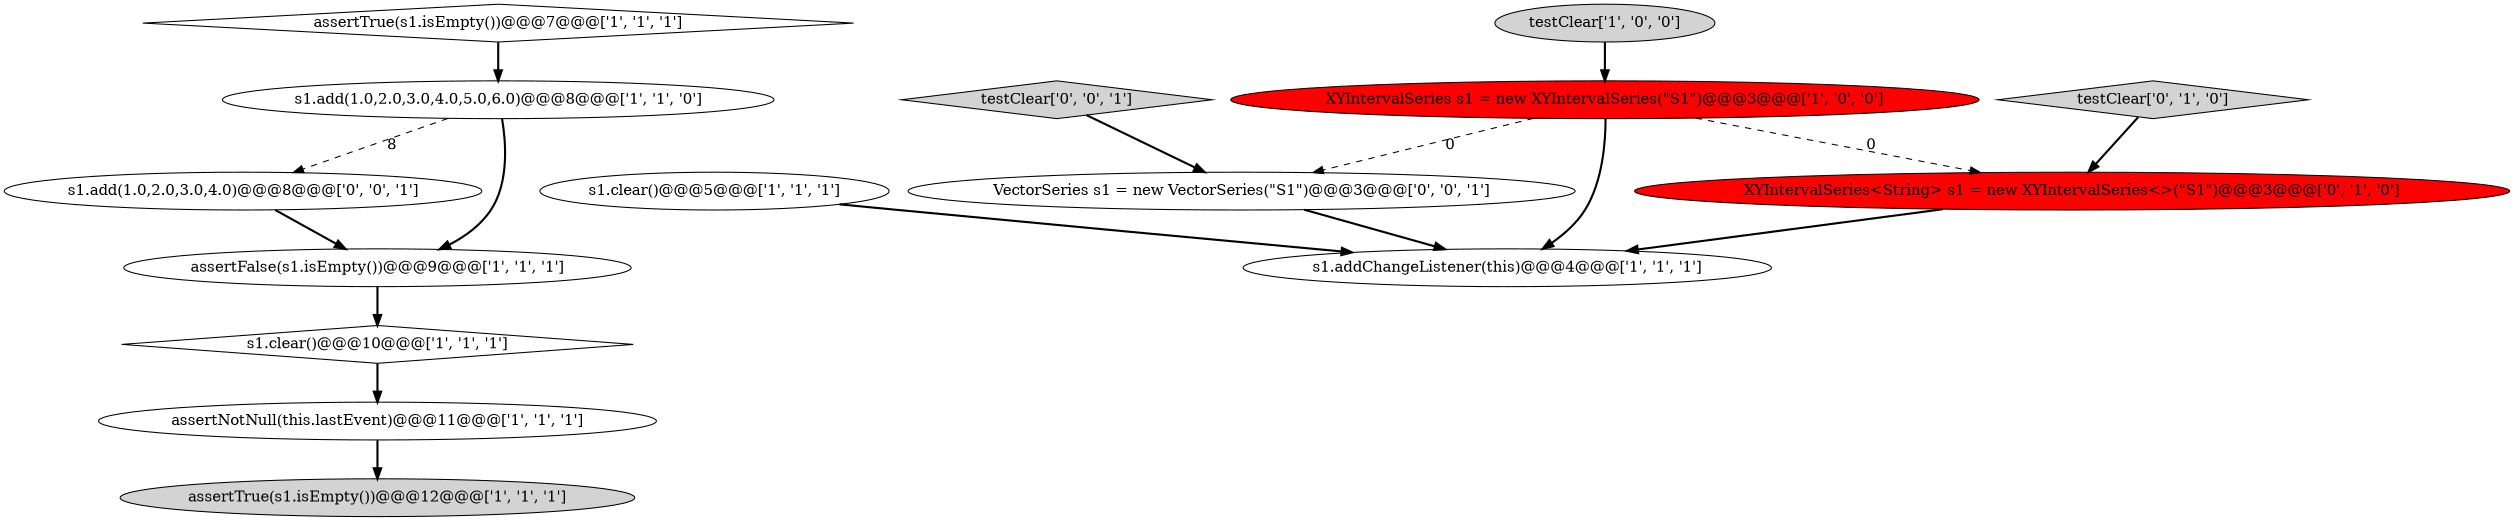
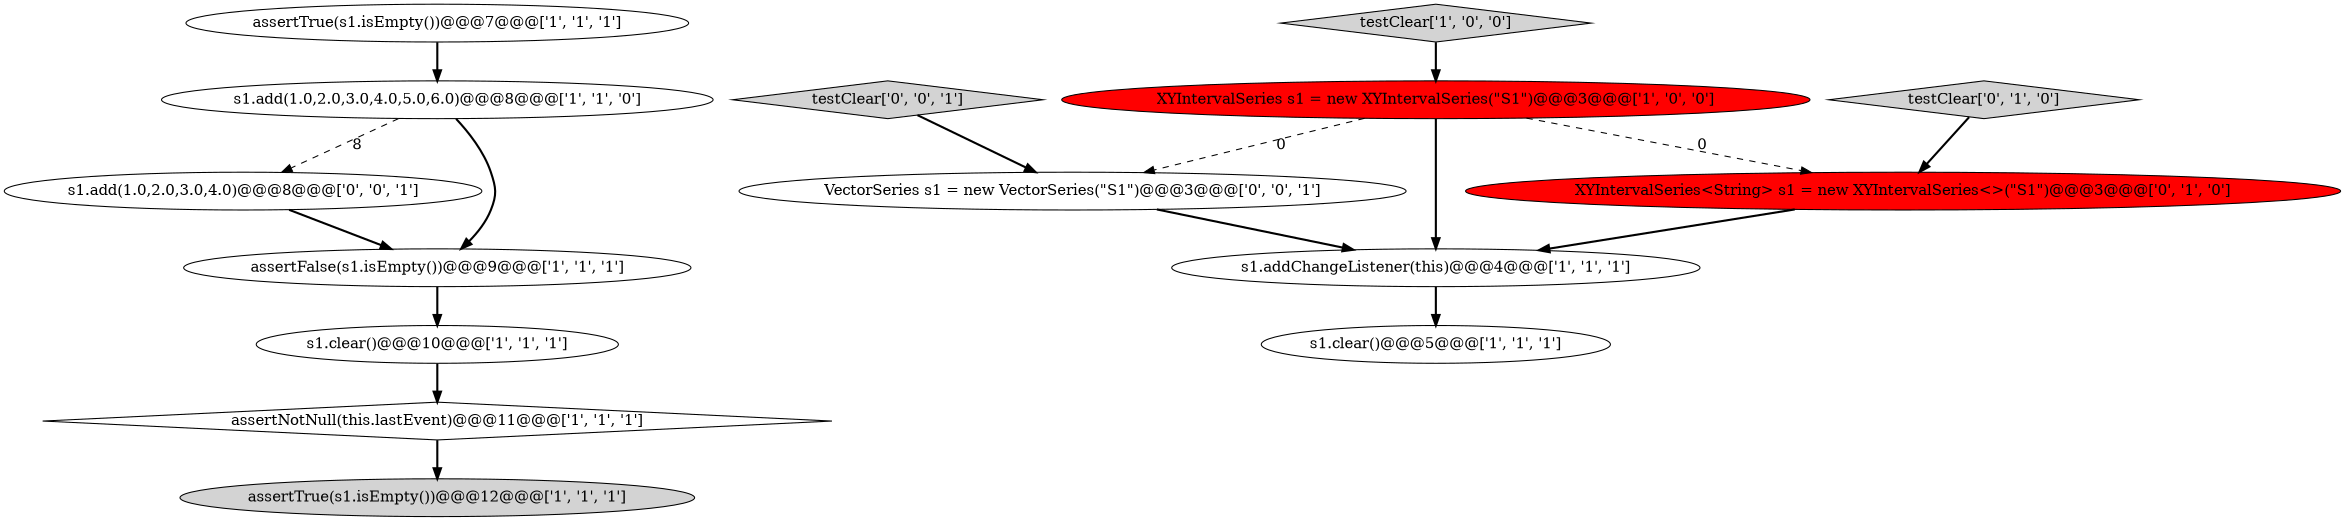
node "assertTrue(s1.isEmpty())@@@7@@@['1', '1', '1']": shape diamond -> ellipse
node "testClear['1', '0', '0']": shape ellipse -> diamond
edge "s1.clear()@@@5@@@['1', '1', '1']" -> "s1.addChangeListener(this)@@@4@@@['1', '1', '1']": reversed
node "s1.clear()@@@10@@@['1', '1', '1']": shape diamond -> ellipse
node "assertNotNull(this.lastEvent)@@@11@@@['1', '1', '1']": shape ellipse -> diamond
